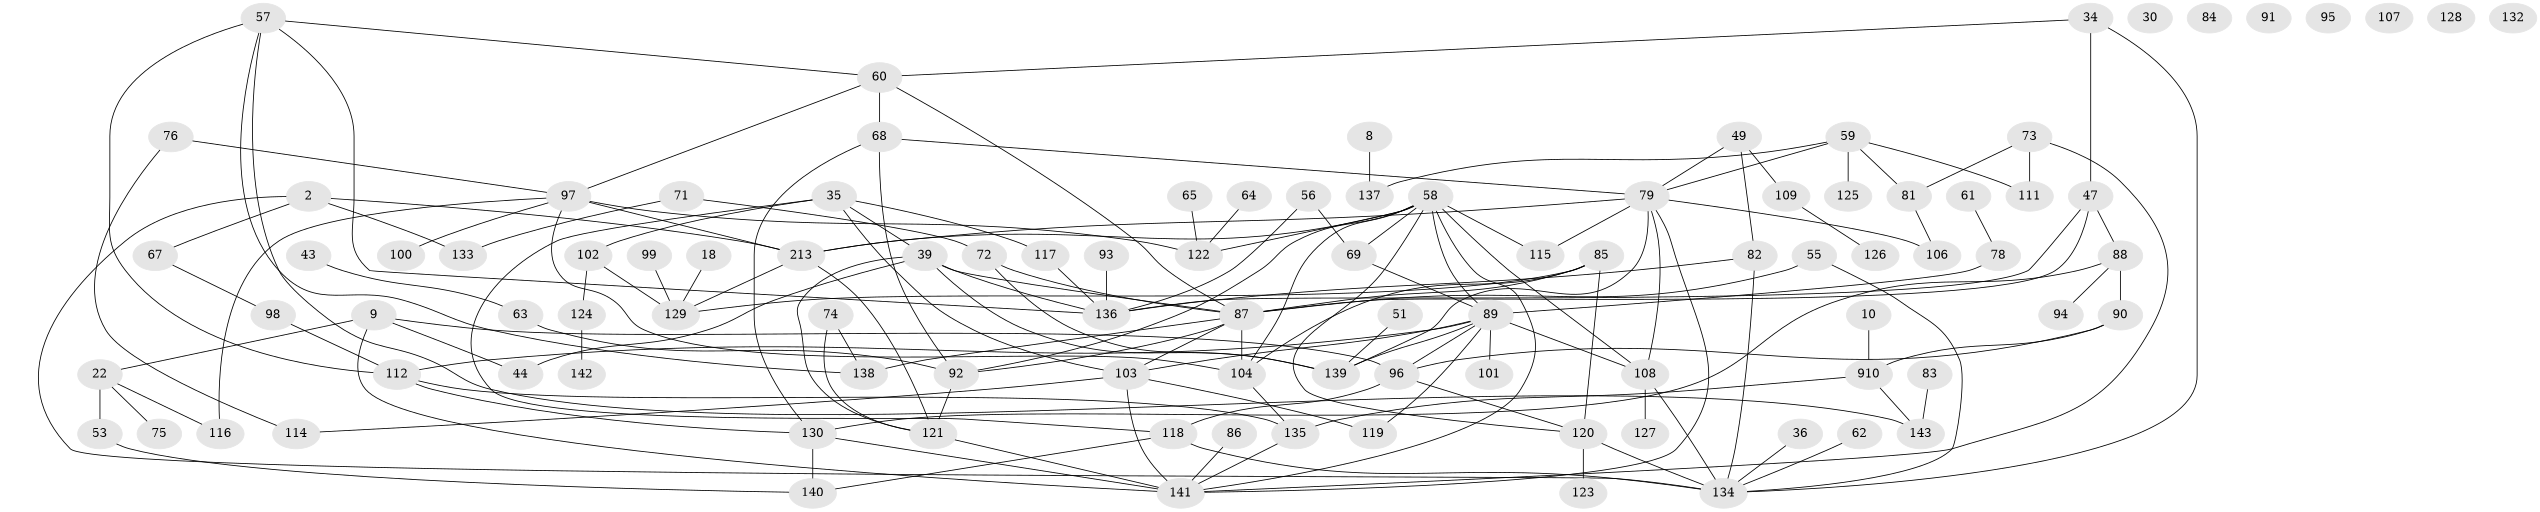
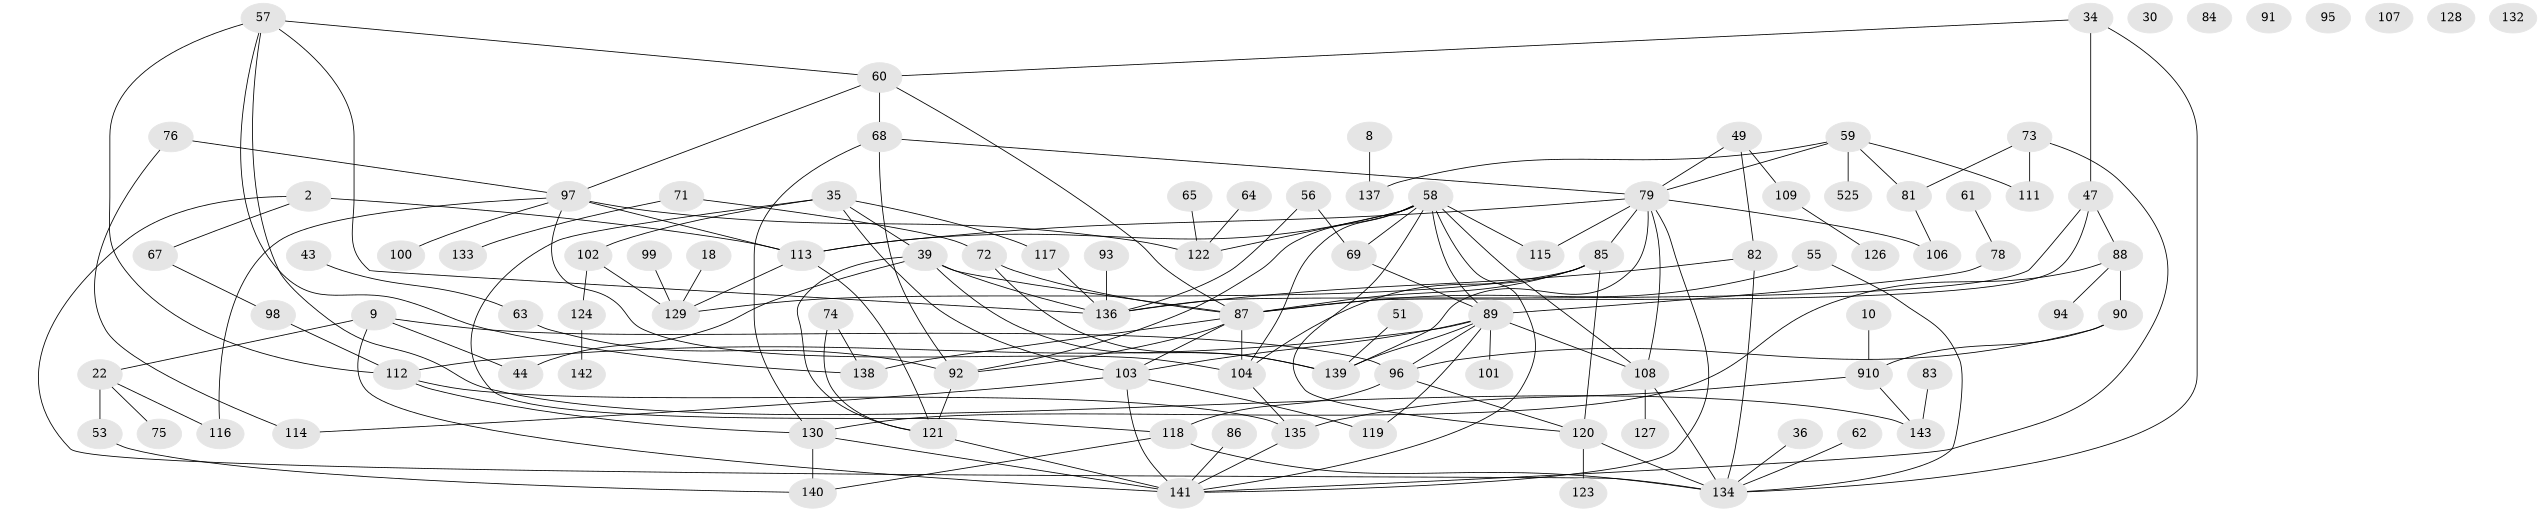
node "125": label "125" -> "525"
edge "2" -- "133": removed
edge "79" -- "85": added
node "213": label "213" -> "113"
